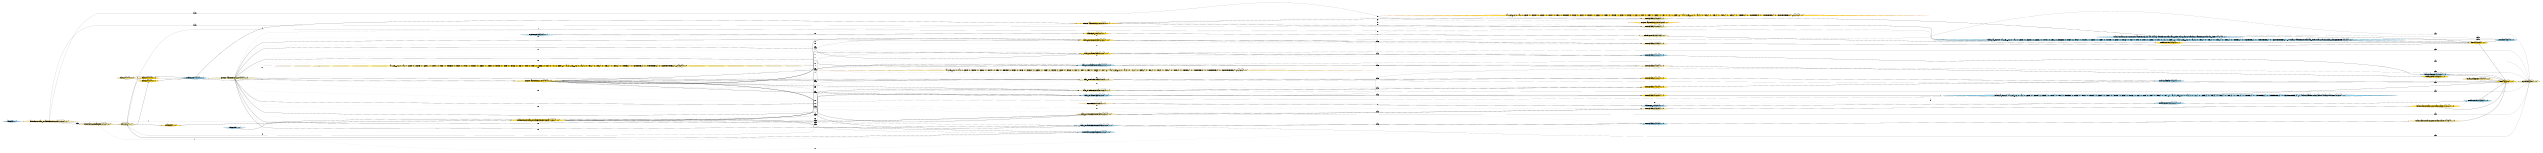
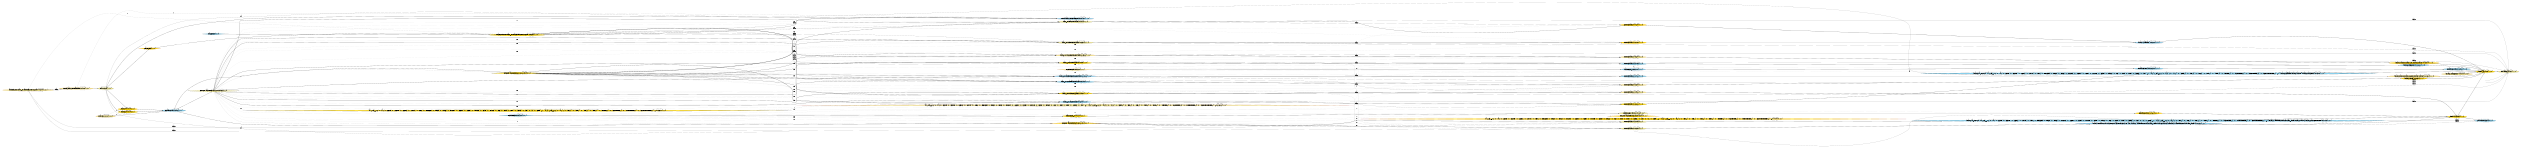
node "enterOuterAlt(_localctx,3)@@@25@@@['1', '1', '0']": shape diamond -> ellipse
node "tableIdentifier['0', '0', '1']": removed
